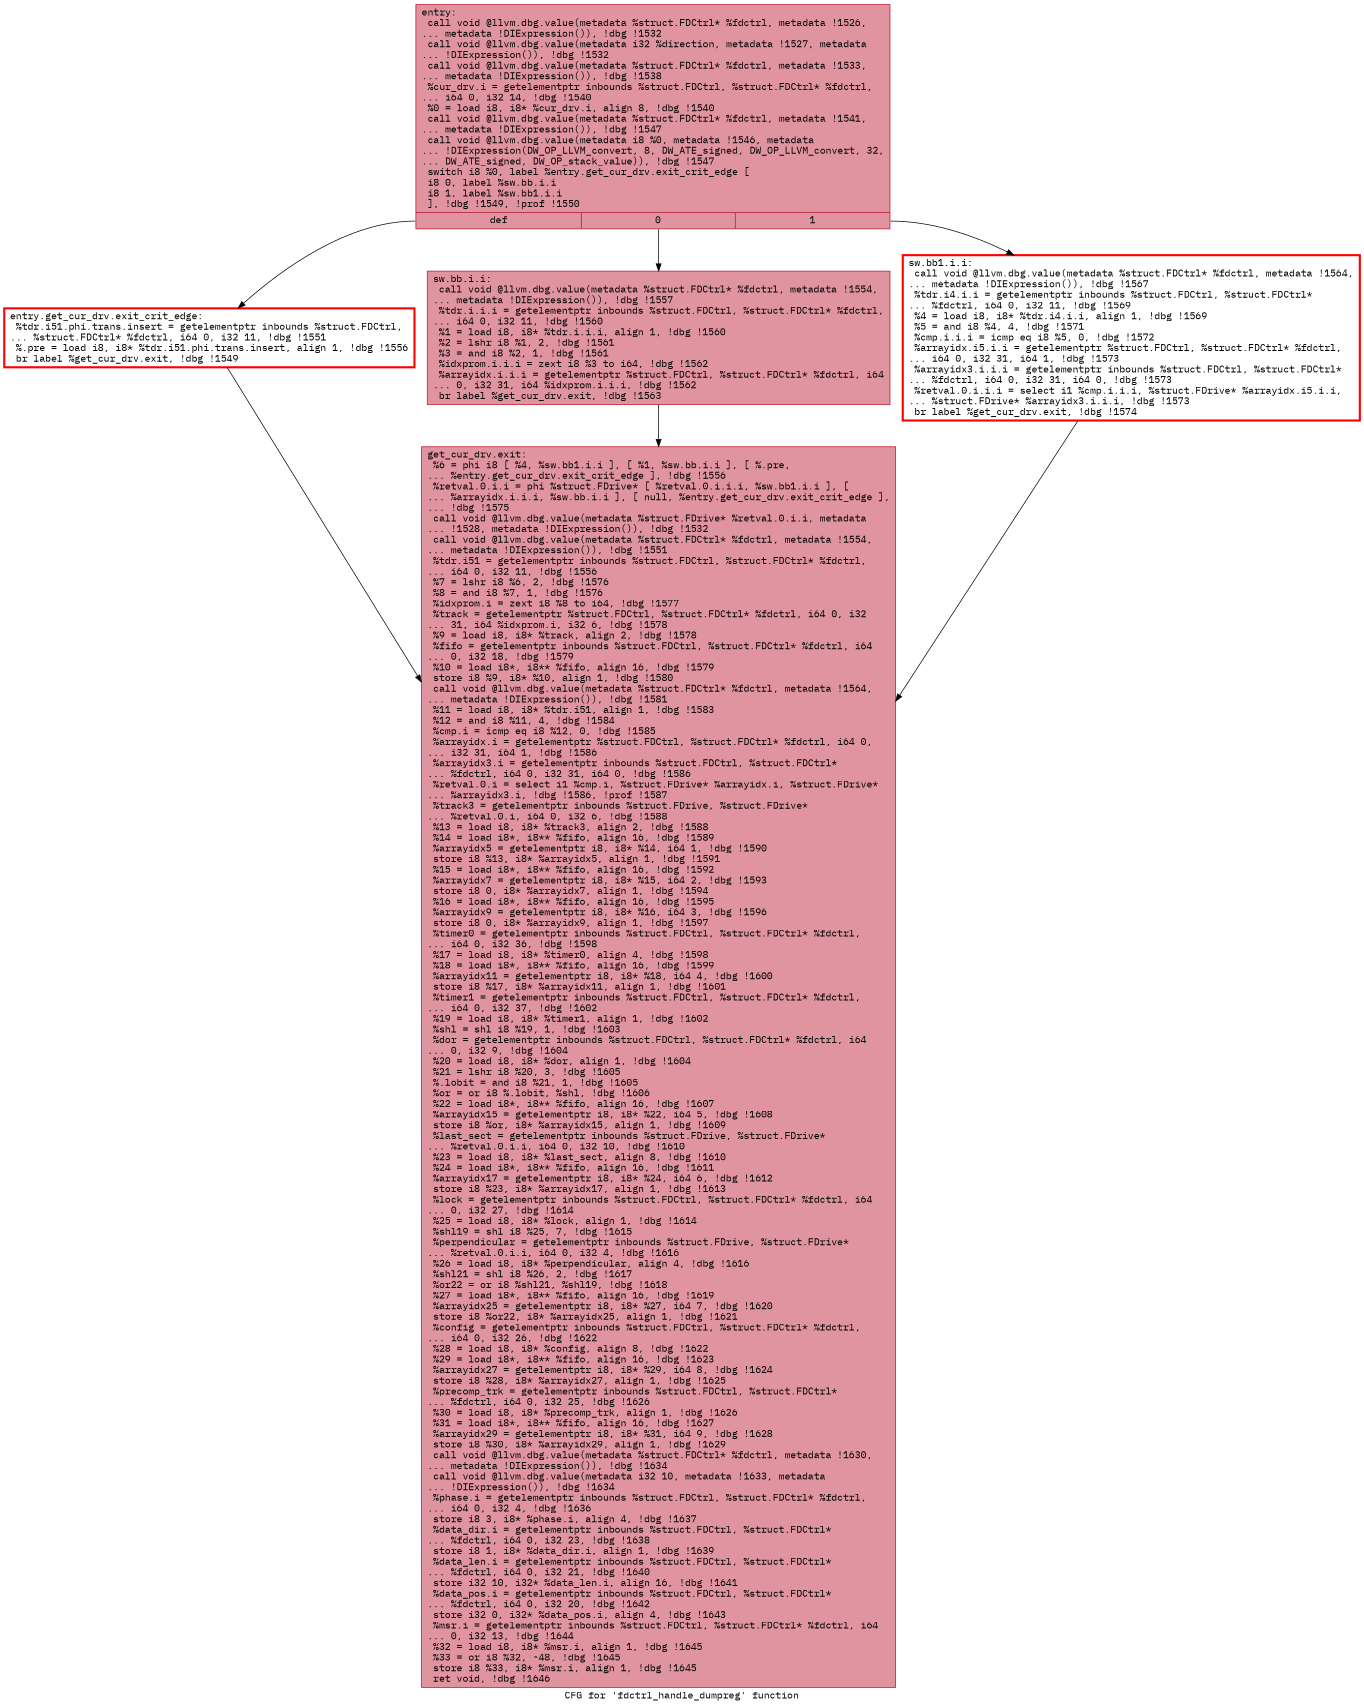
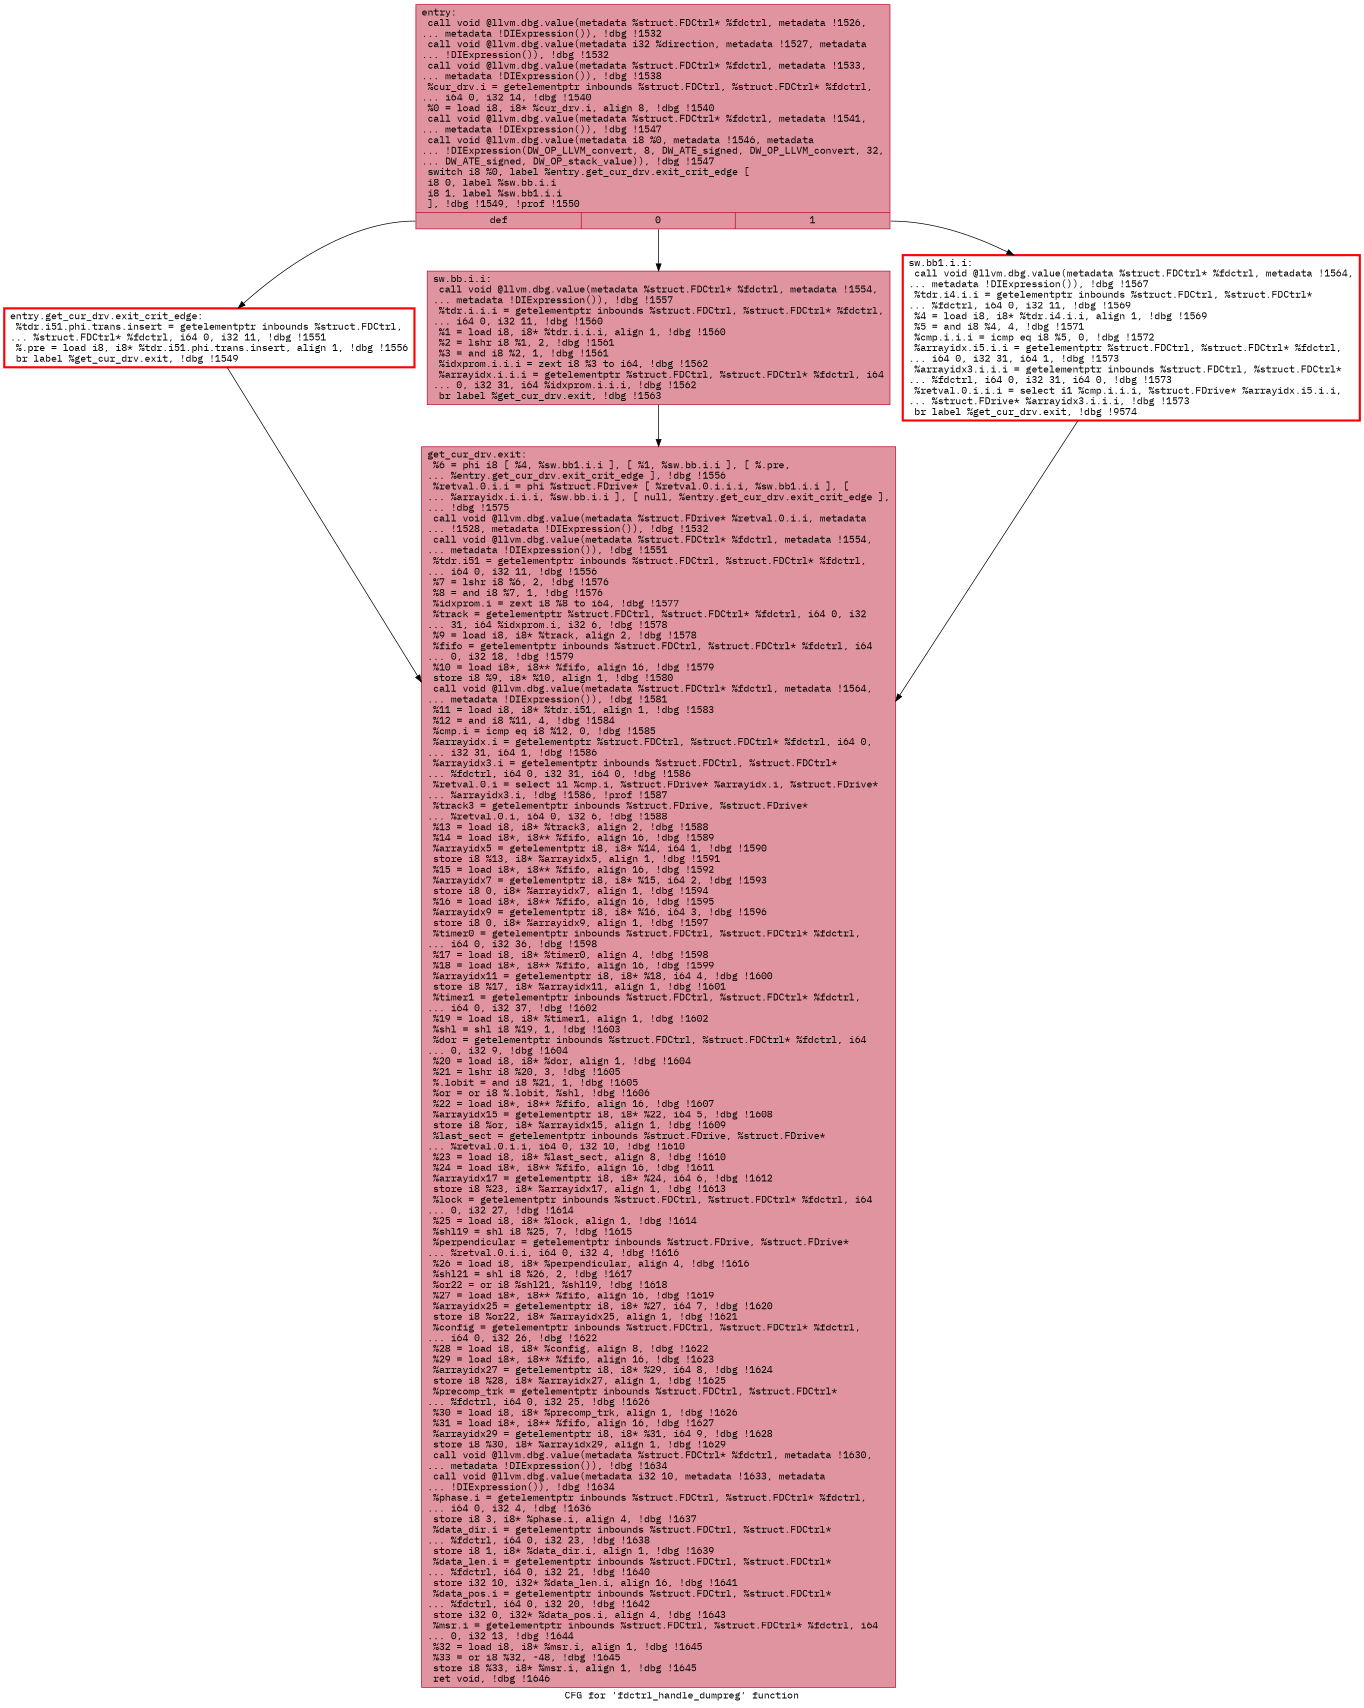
node "sw.bb1.i.i:": text "br label %get_cur_drv.exit, !dbg !1574" -> "br label %get_cur_drv.exit, !dbg !9574"
